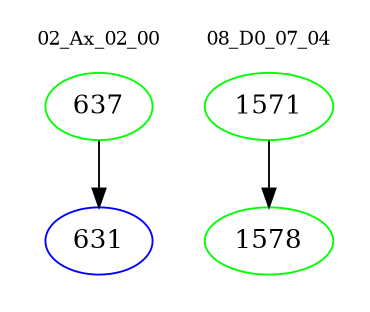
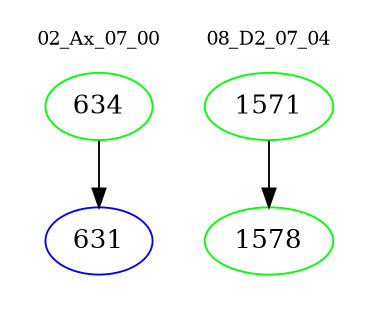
cluster "02_Ax_02_00": label "02_Ax_02_00" -> "02_Ax_07_00"
cluster "08_D0_07_04": label "08_D0_07_04" -> "08_D2_07_04"
node "637": label "637" -> "634"
